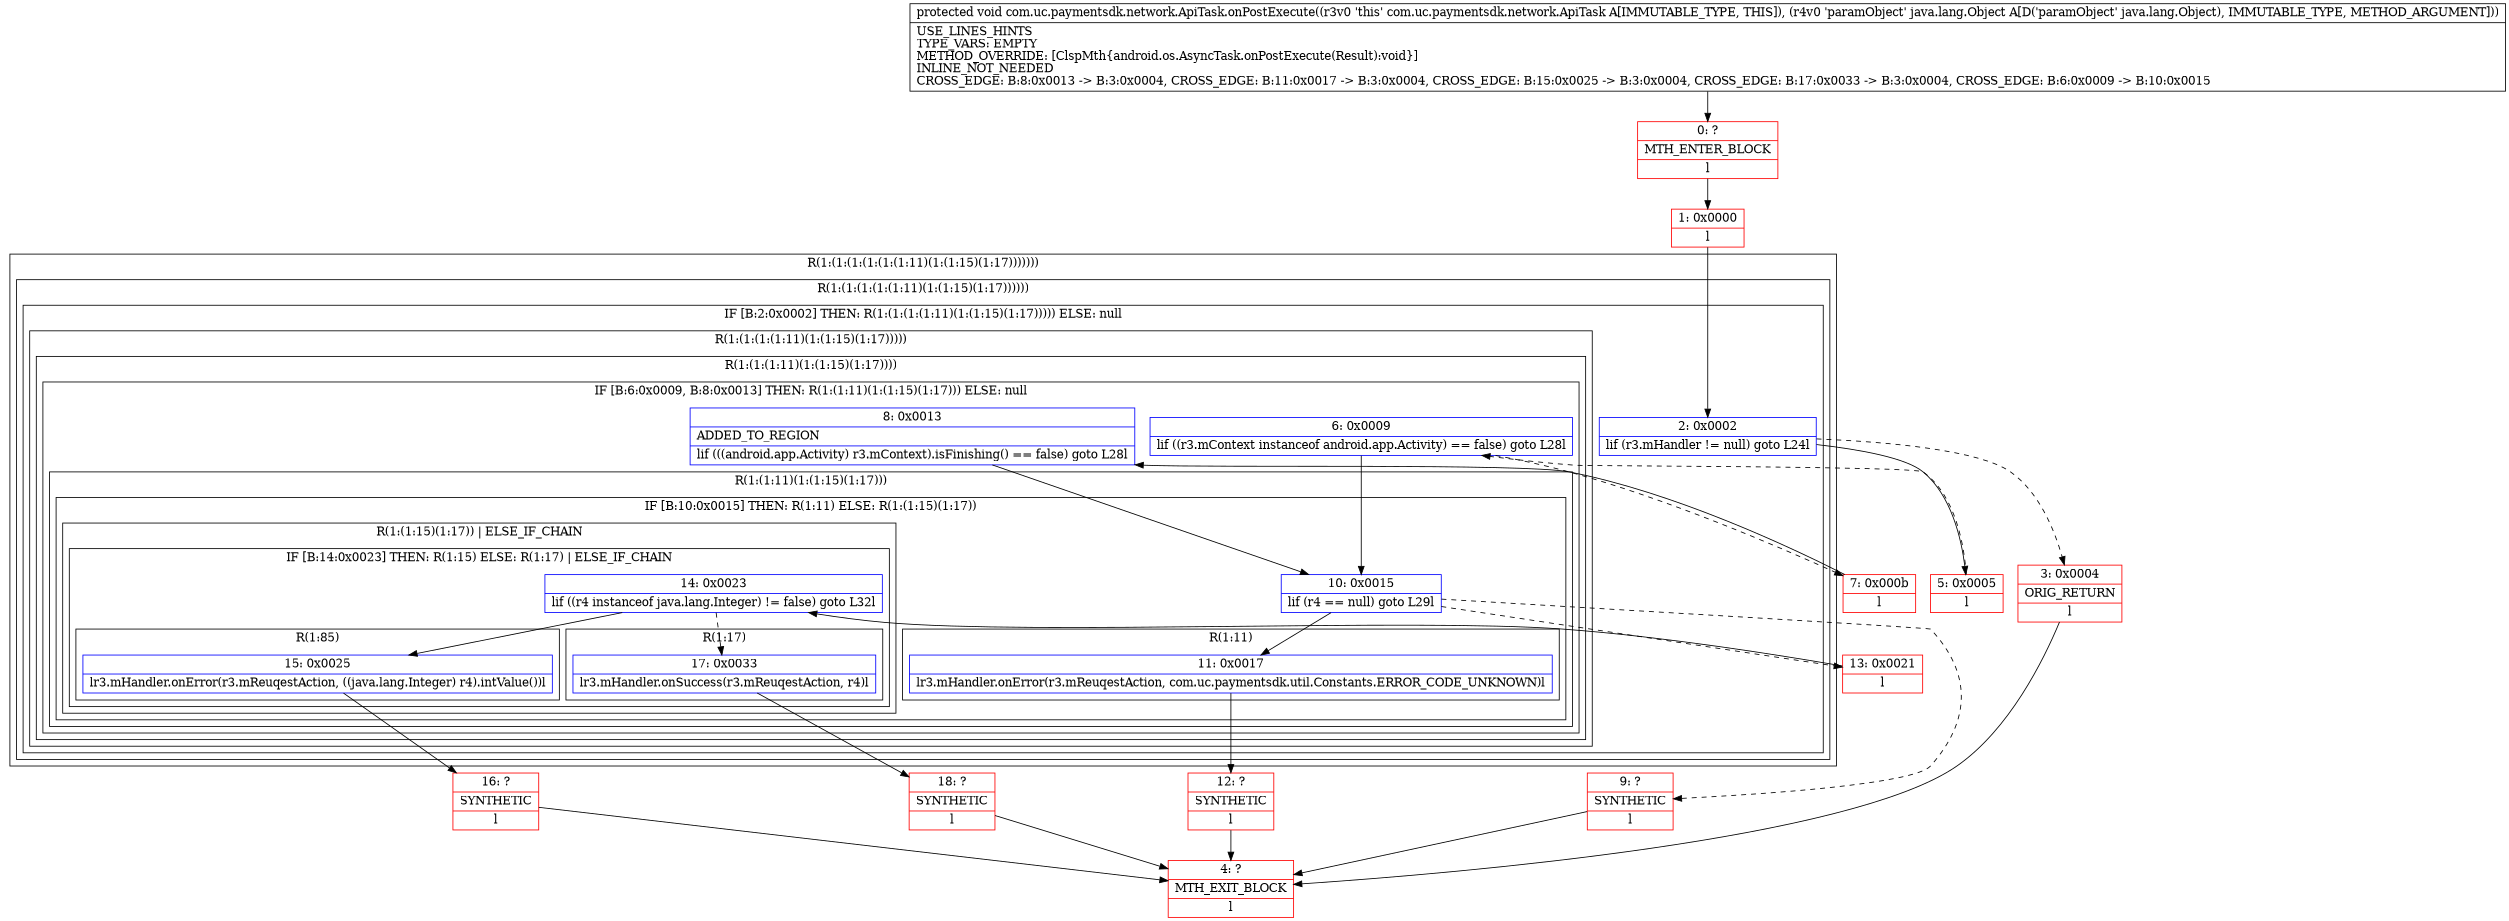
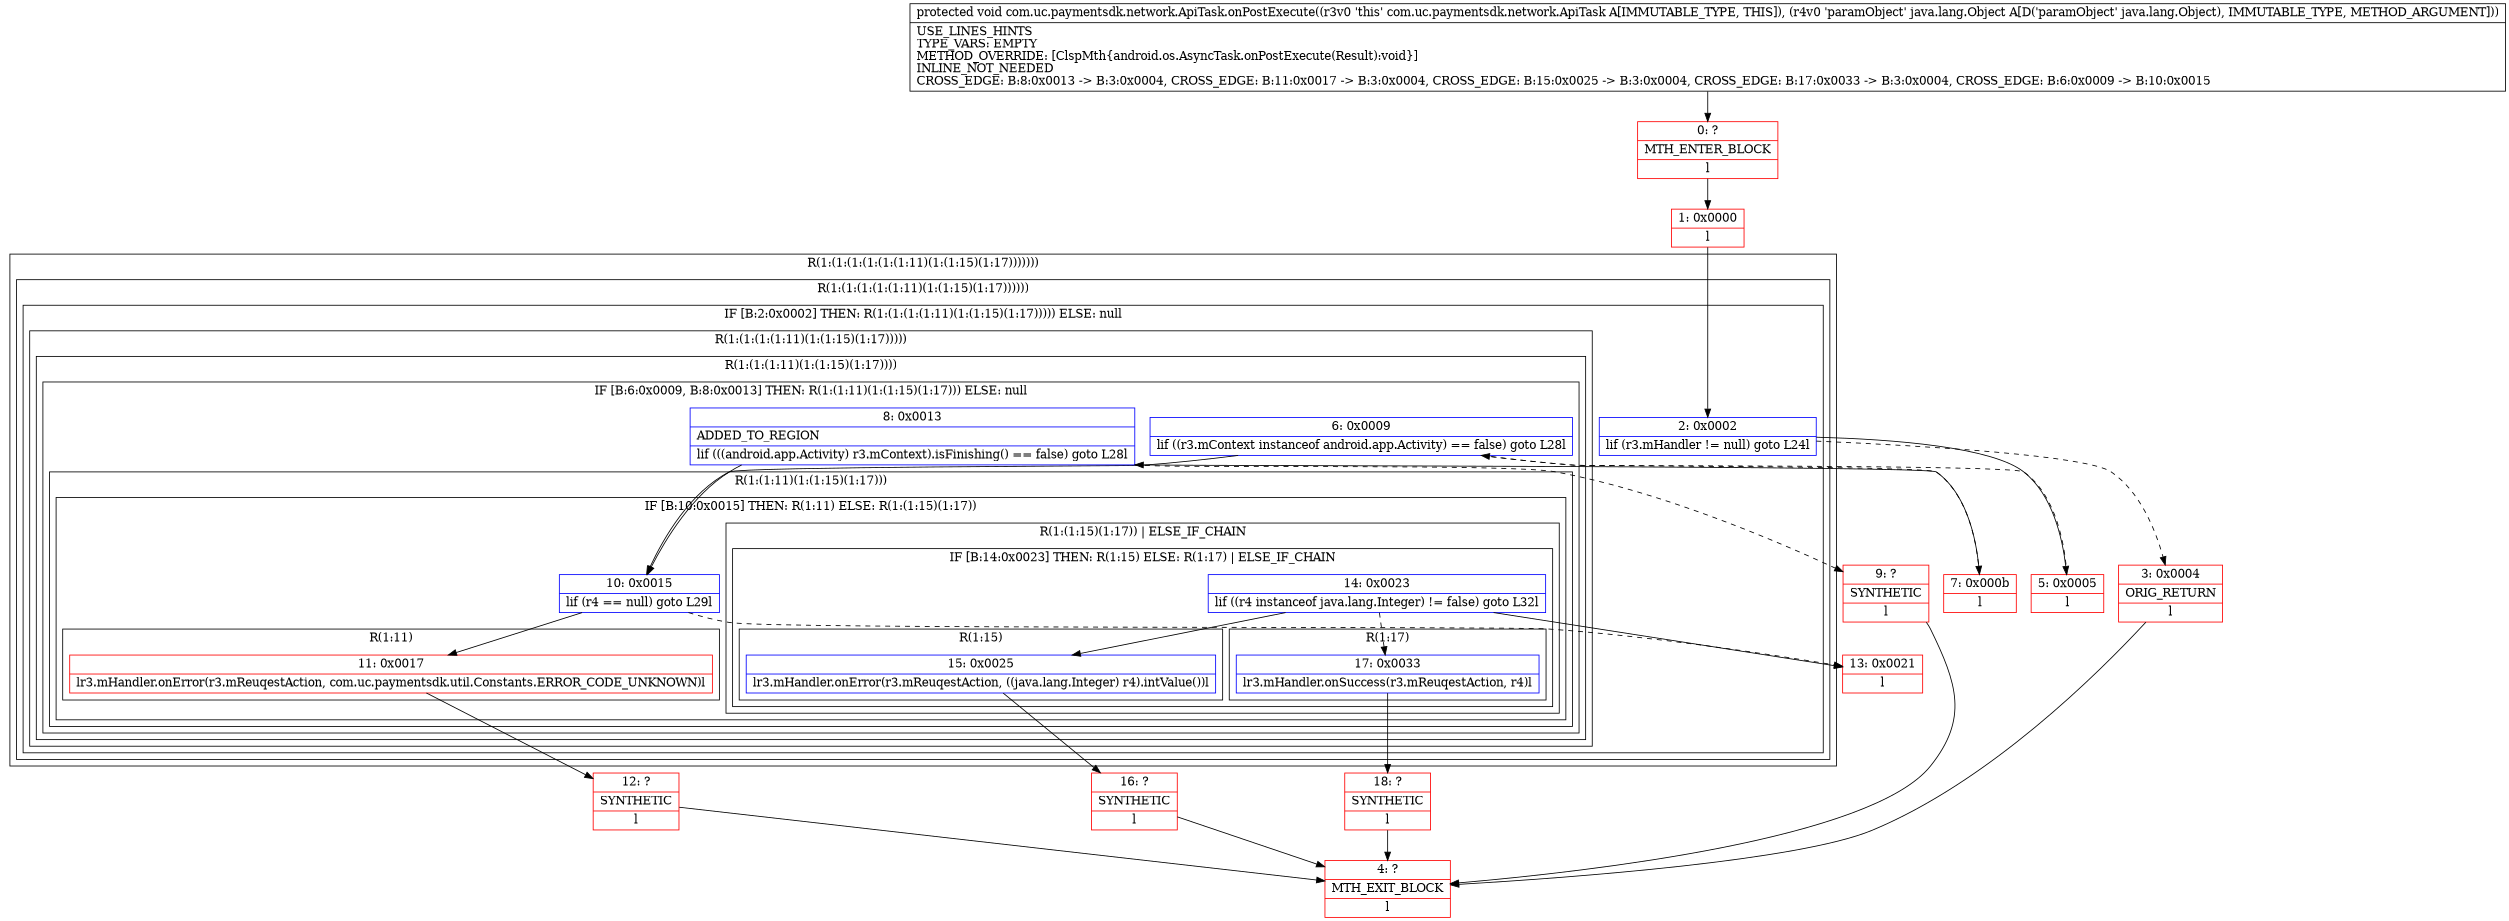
edge "13: 0x0021" -> "14: 0x0023": reversed
edge "10: 0x0015" -> "9: ?": now "8: 0x0013" -> "9: ?"
cluster "R(1:85)": label "R(1:85)" -> "R(1:15)"
node "11: 0x0017": color blue -> red
